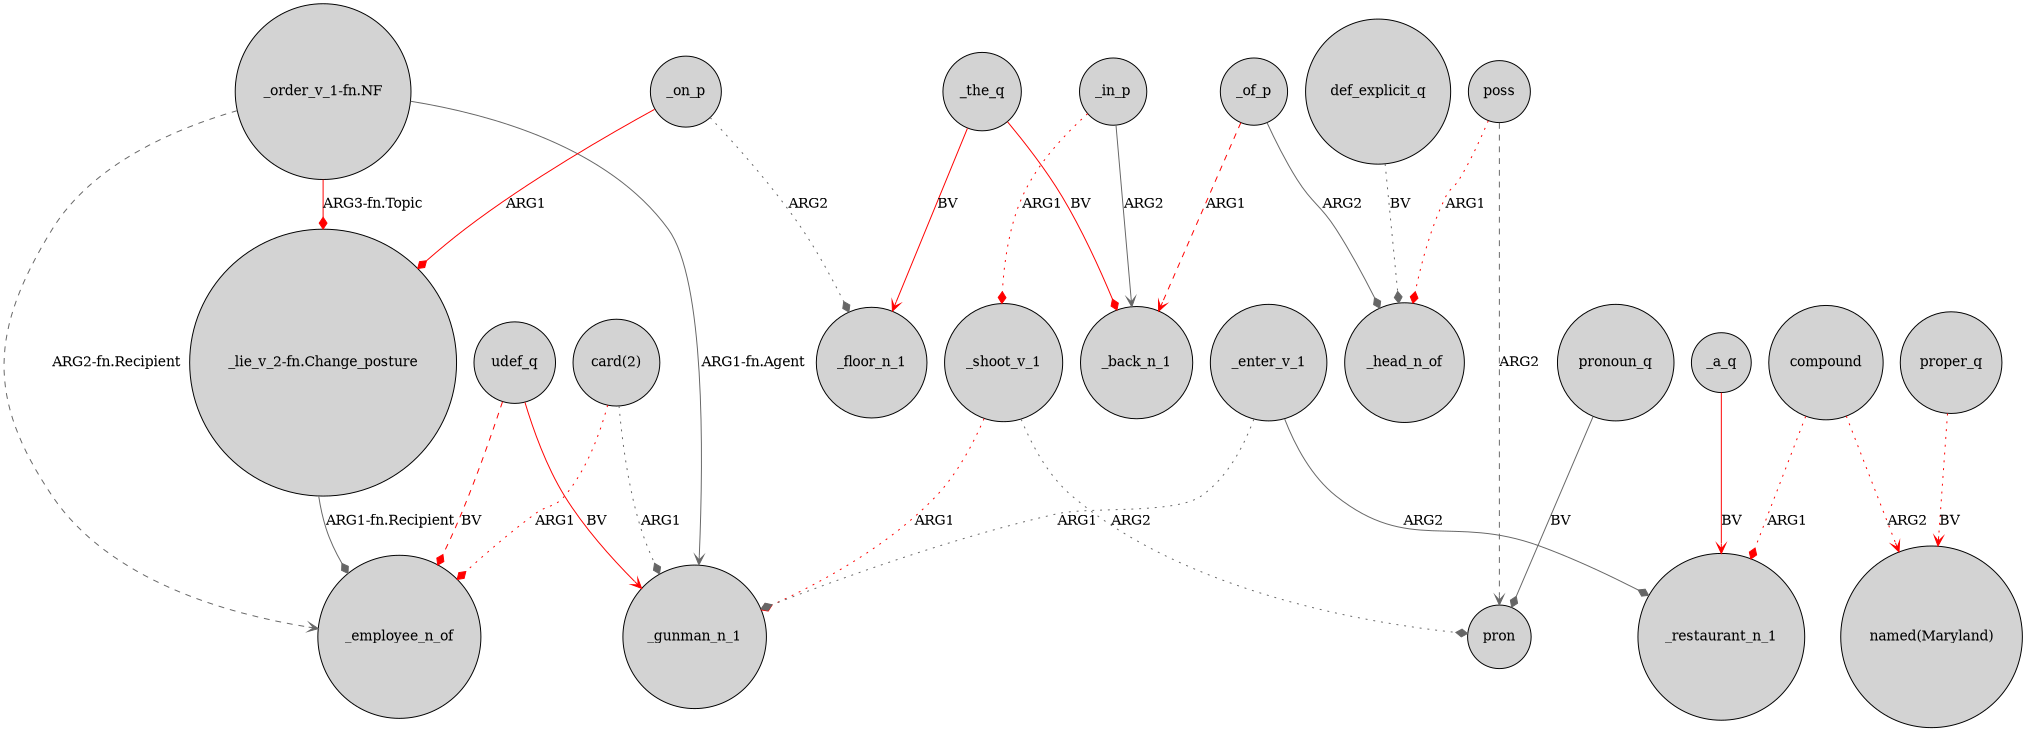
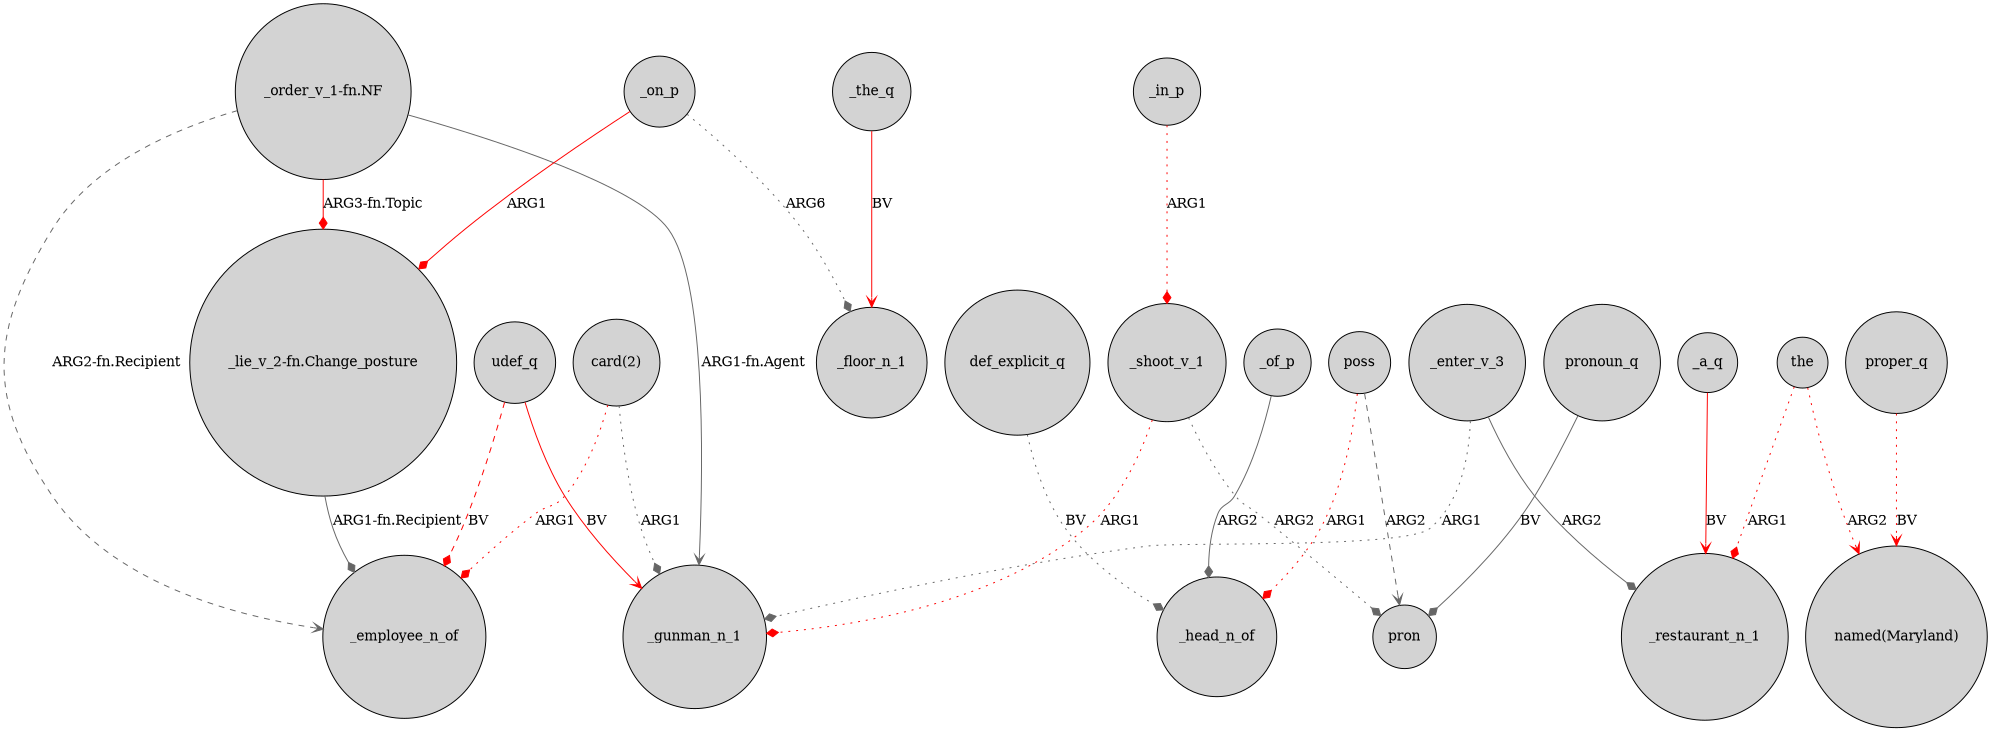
edge "_on_p" -> "_floor_n_1": label "ARG2" -> "ARG6"
node "_back_n_1": removed
node "_enter_v_1": label "_enter_v_1" -> "_enter_v_3"
node "compound": label "compound" -> "the"
